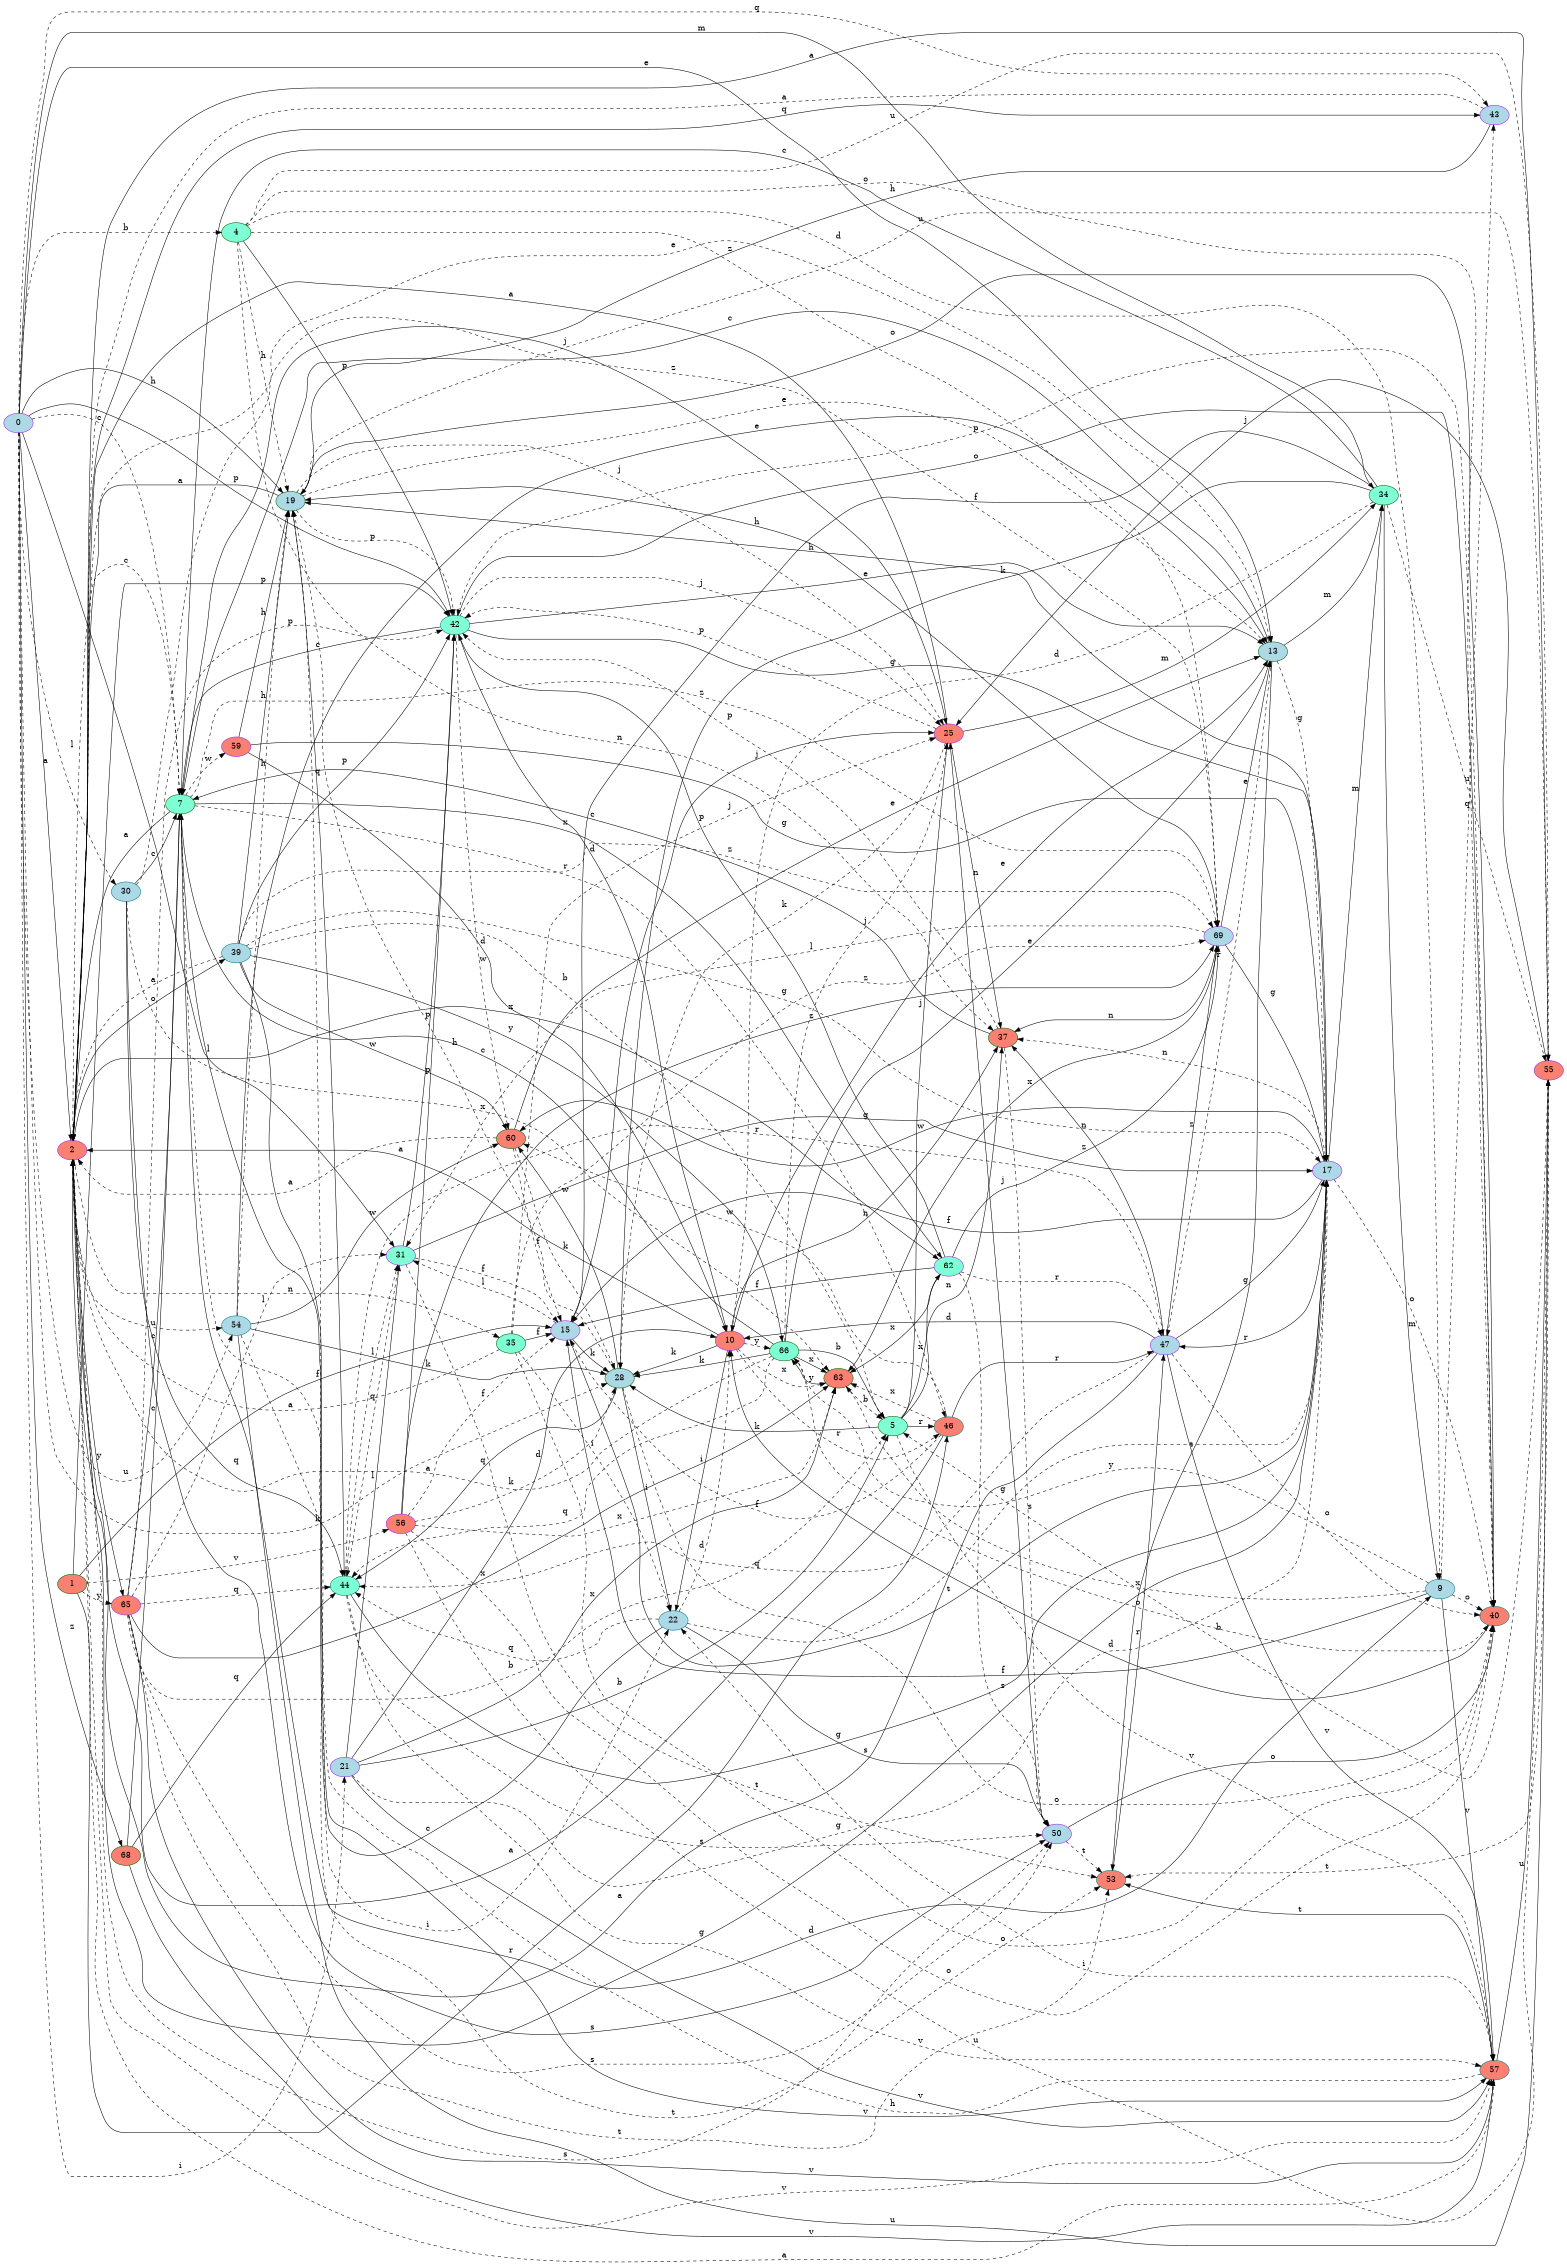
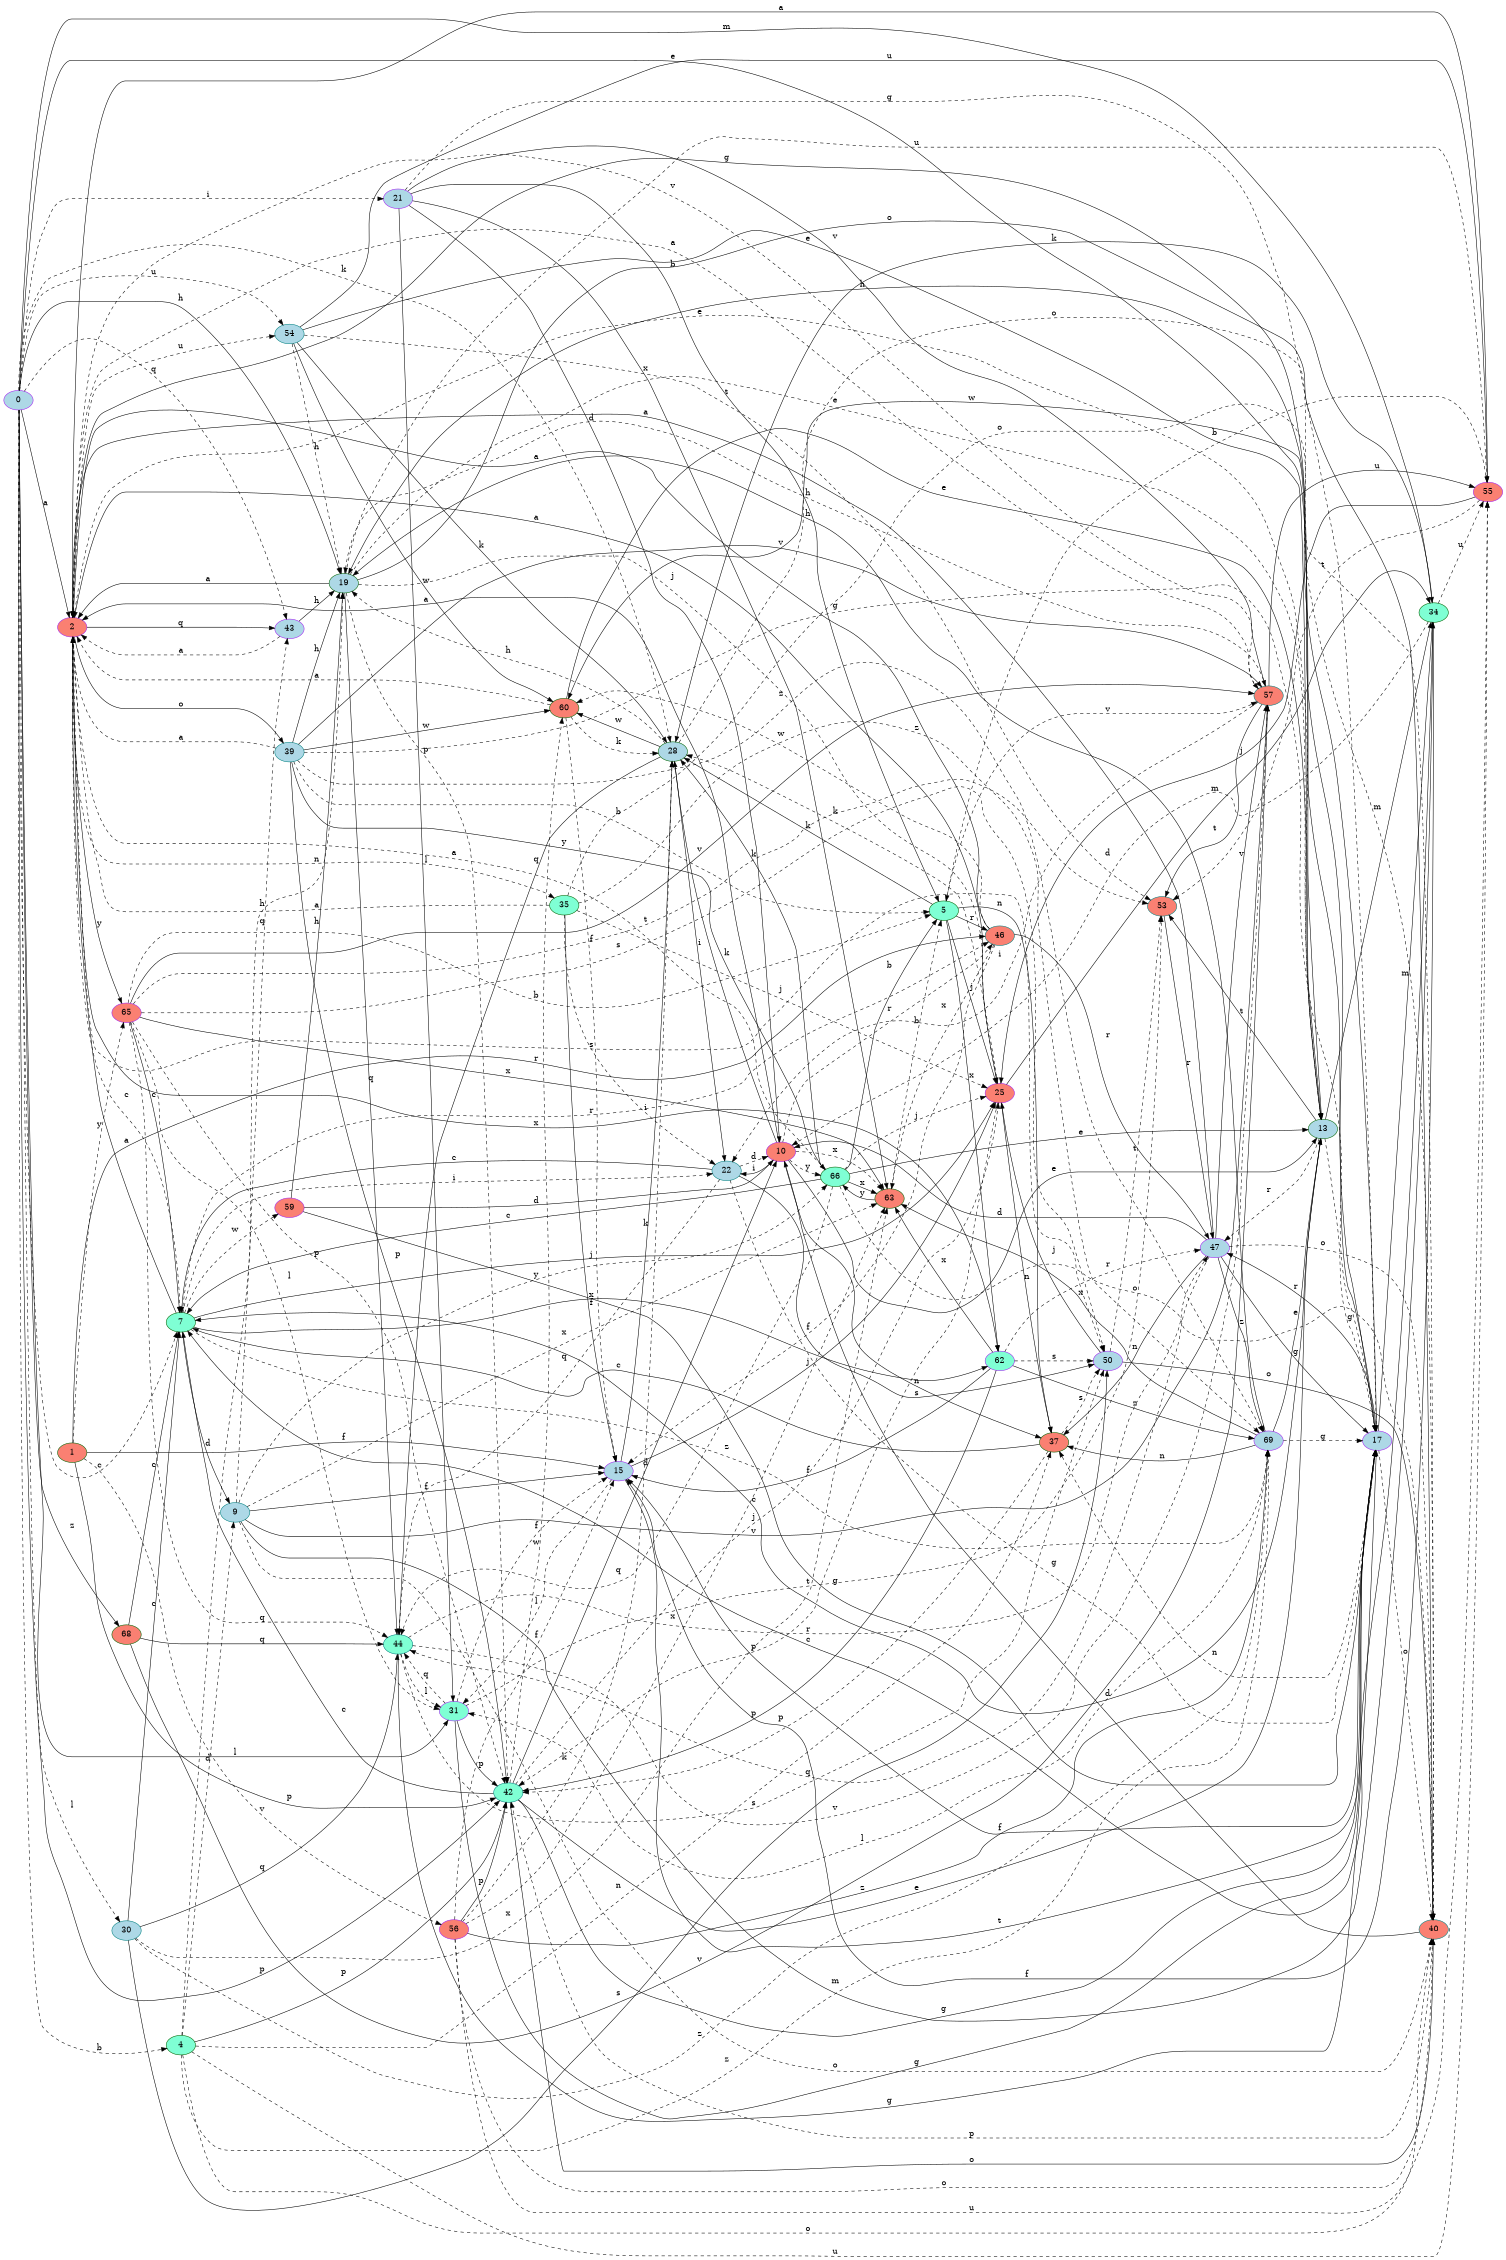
edge "34" -> "9": reversed
edge "69" -> "17": style solid -> dashed
